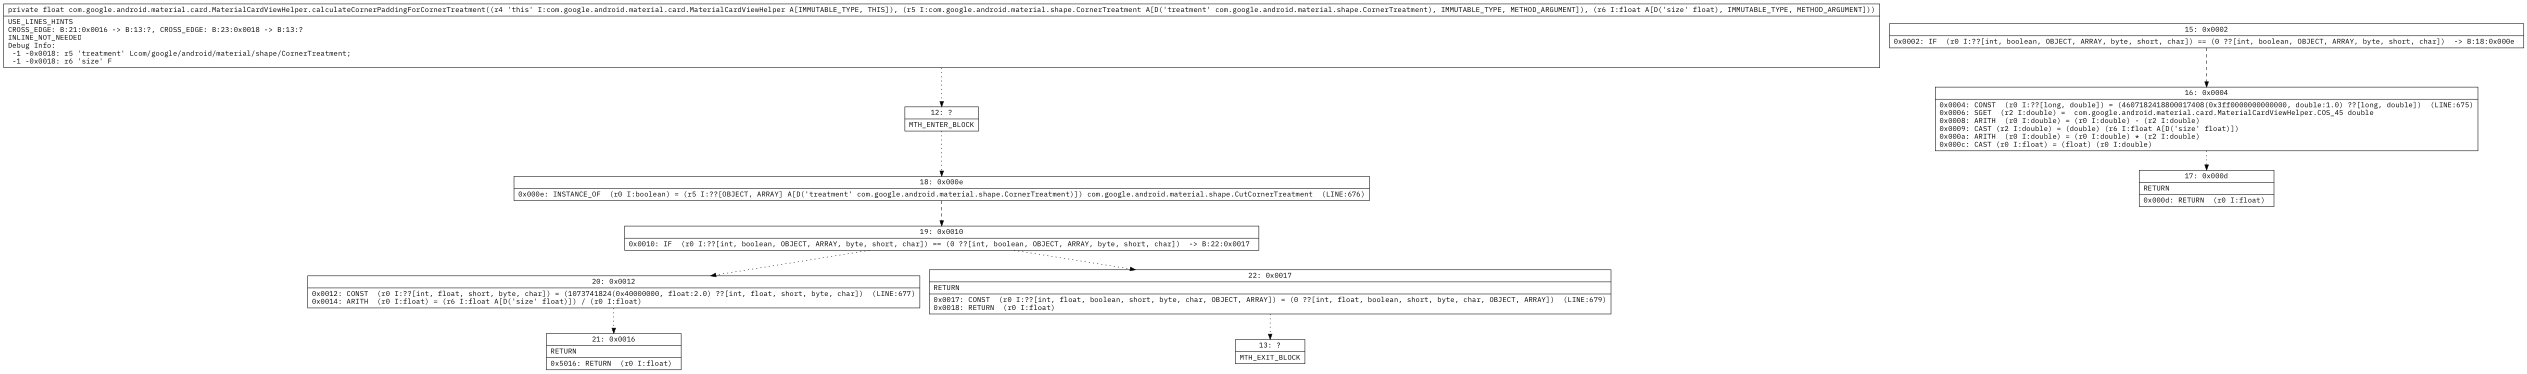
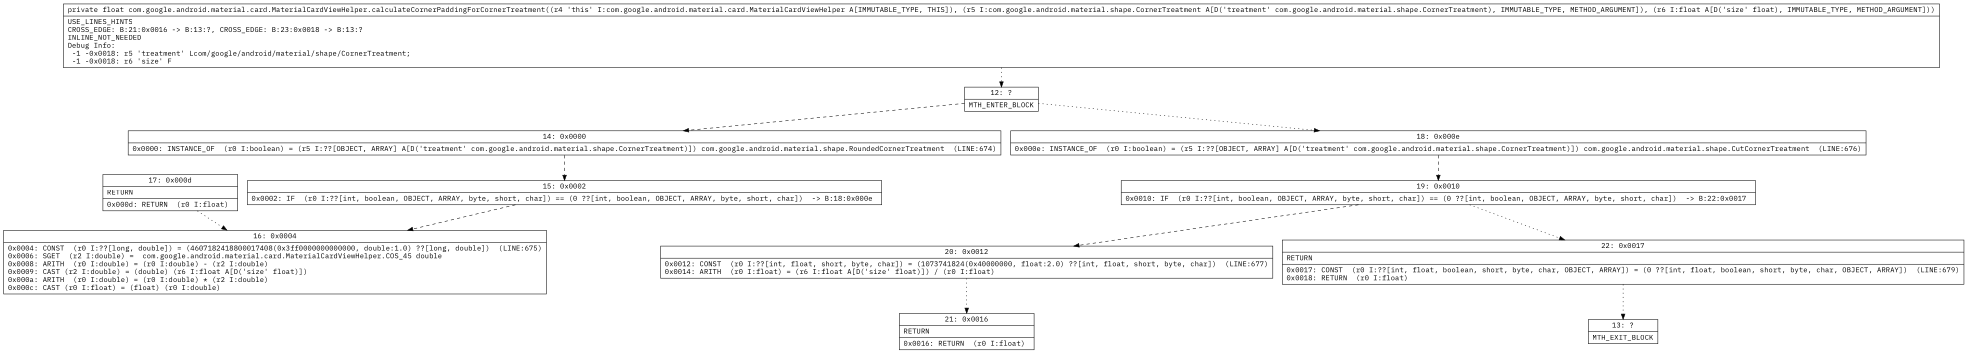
node "14: 0x0000": added
edge "16: 0x0004" -> "17: 0x000d": reversed
edge "19: 0x0010" -> "20: 0x0012": style dotted -> dashed
node "21: 0x0016": text "0x5016: RETURN  (r0 I:float)" -> "0x0016: RETURN  (r0 I:float)"
